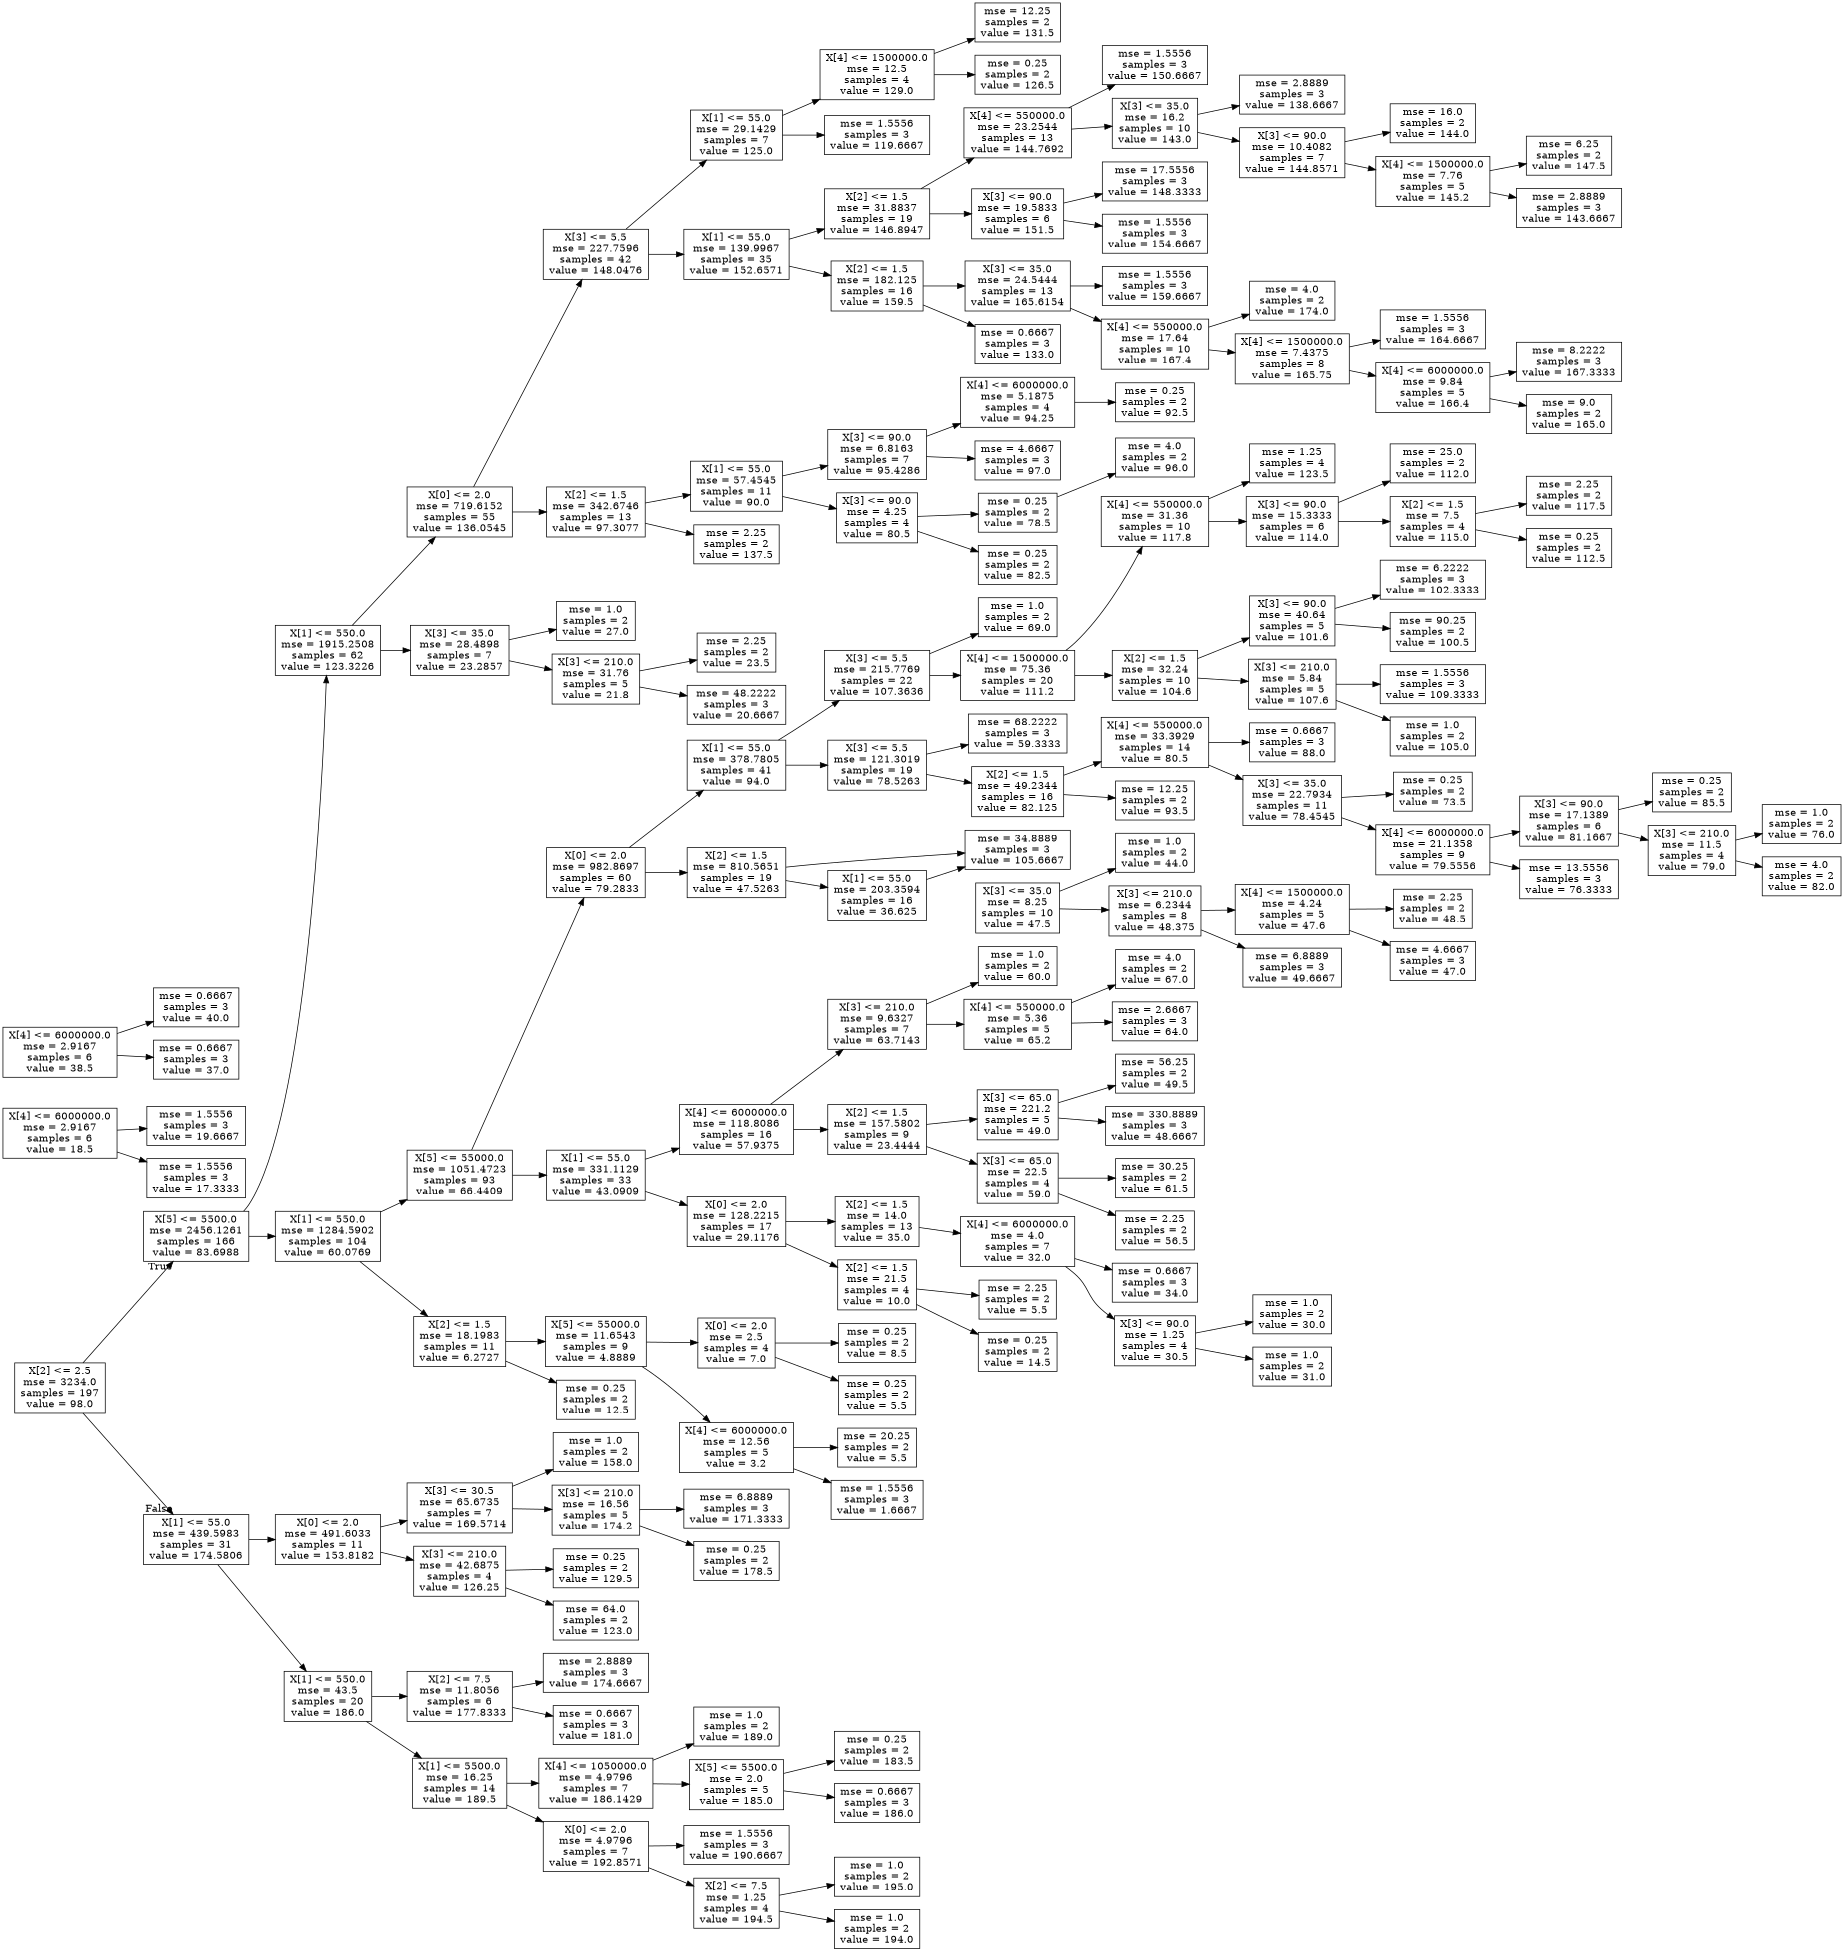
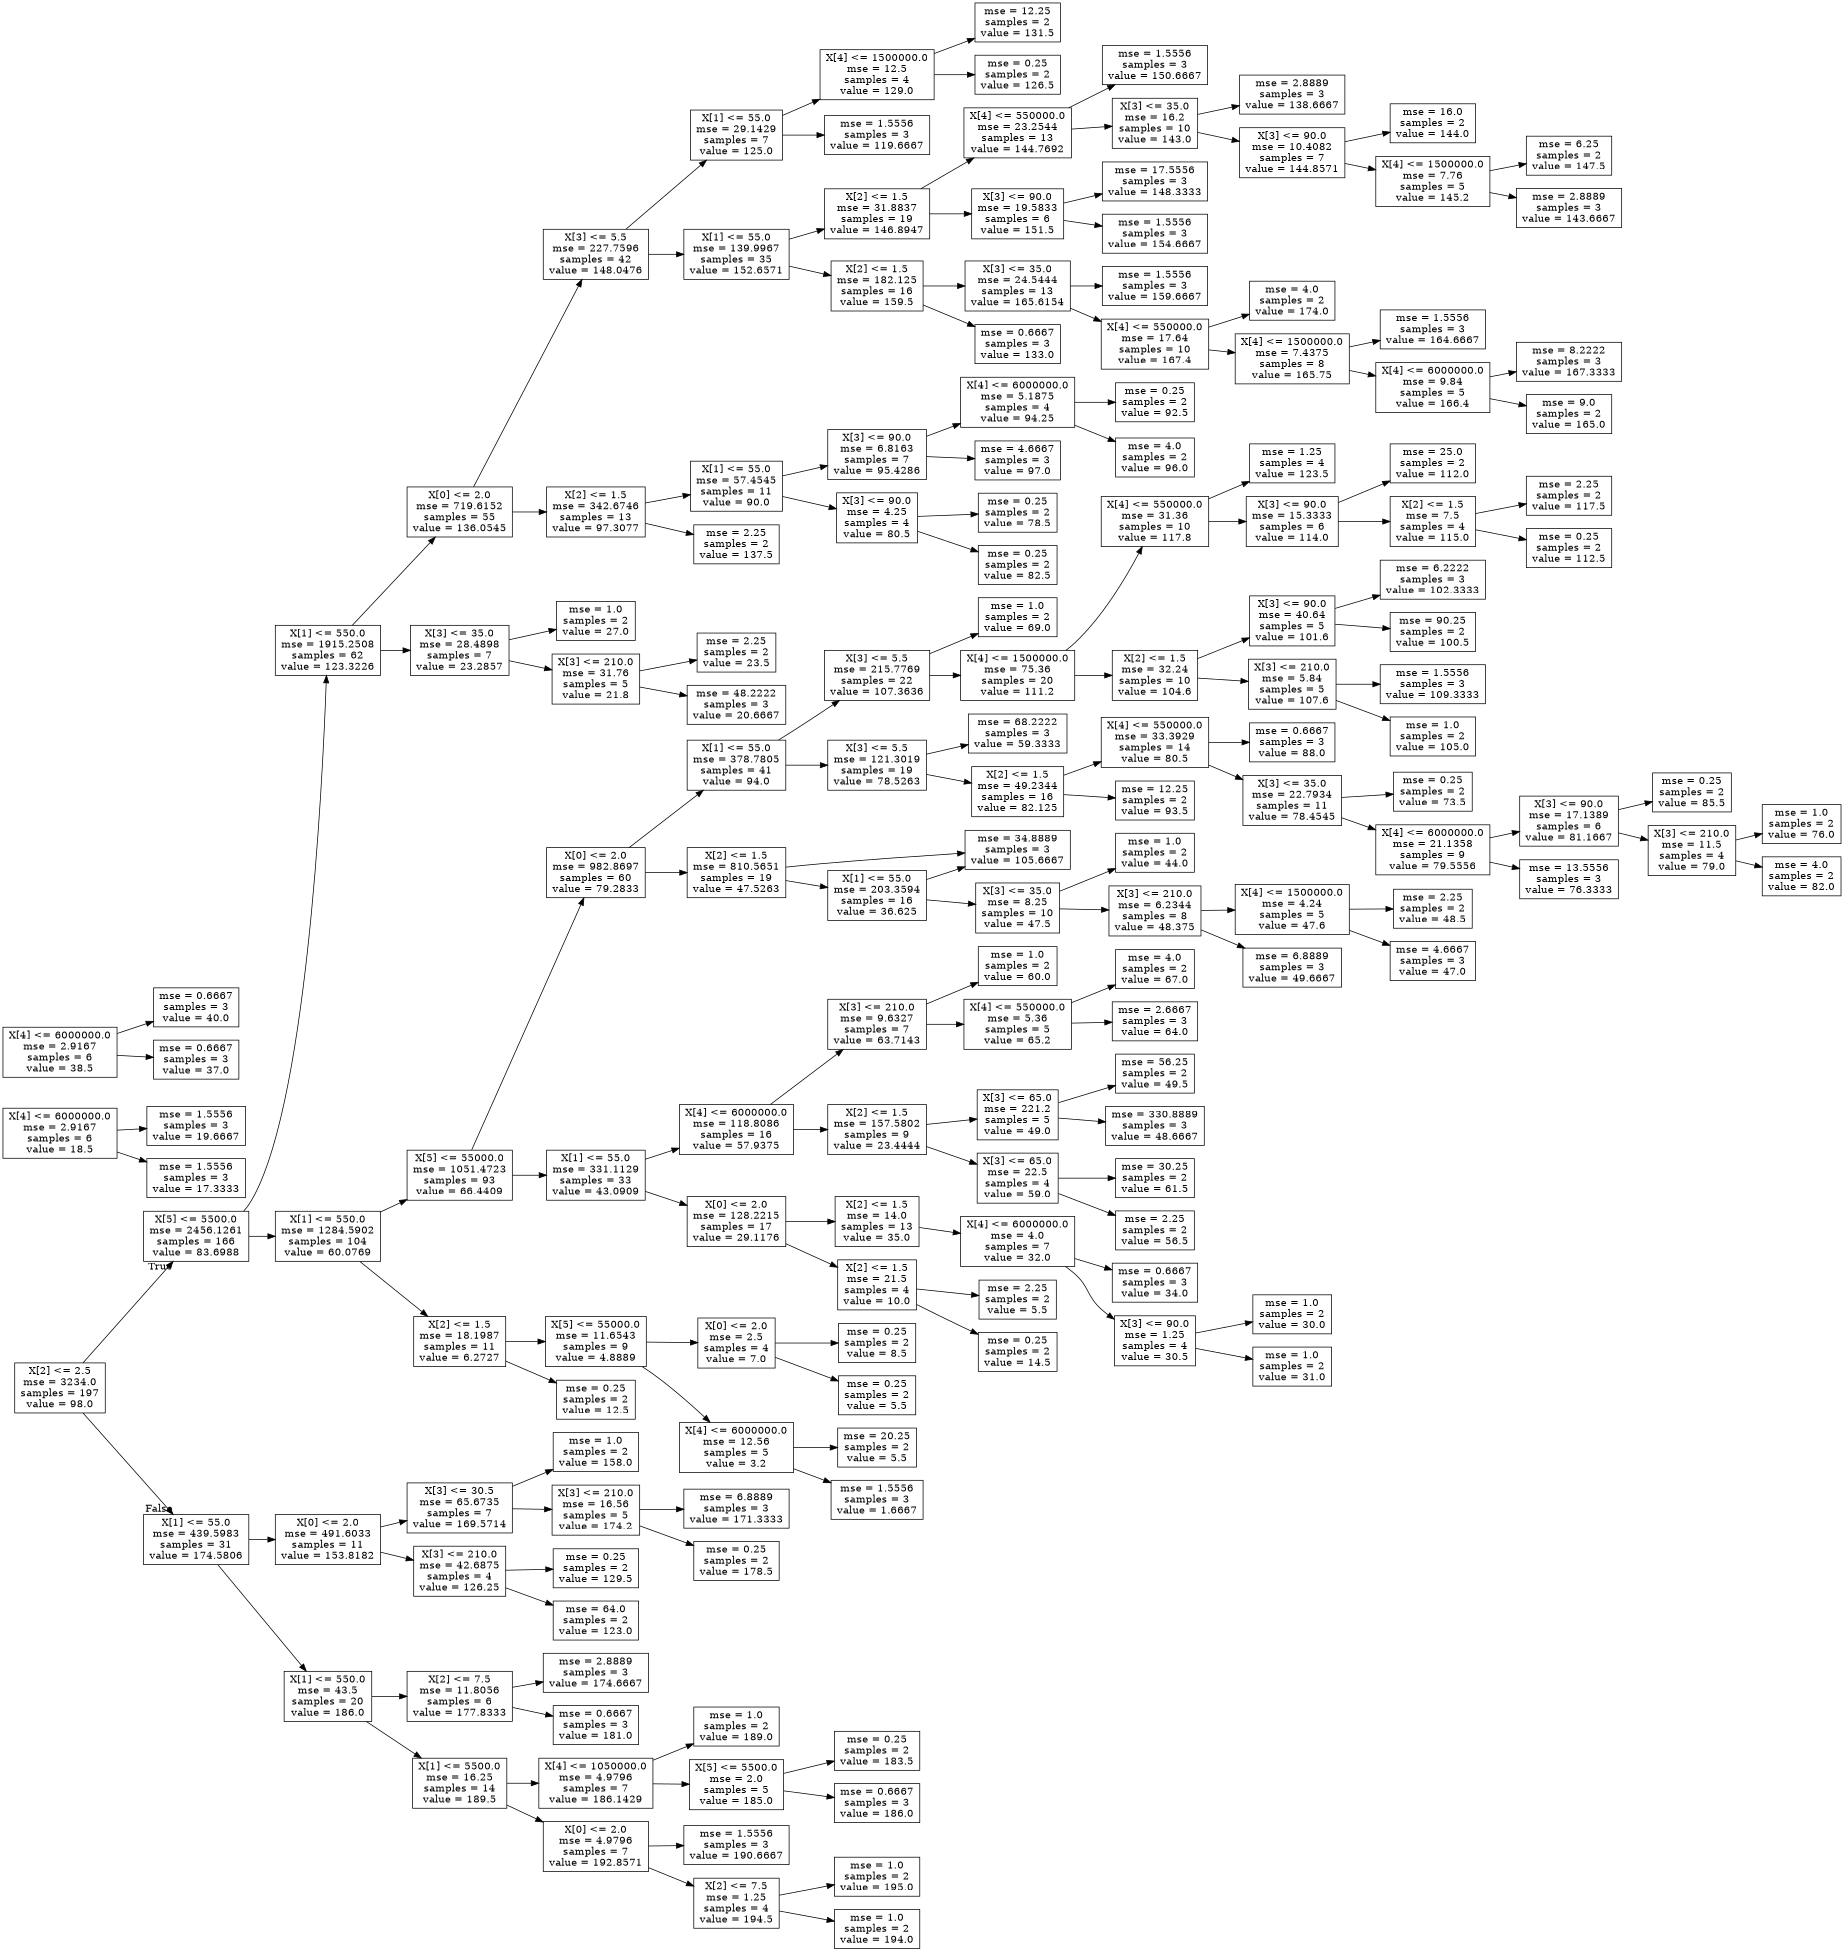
edge "mse = 0.25 samples = 2 value = 78.5" -> "mse = 4.0 samples = 2 value = 96.0": now "X[4] <= 6000000.0 mse = 5.1875 samples = 4 value = 94.25" -> "mse = 4.0 samples = 2 value = 96.0"
edge "X[1] <= 55.0 mse = 203.3594 samples = 16 value = 36.625" -> "X[3] <= 35.0 mse = 8.25 samples = 10 value = 47.5": added
node "X[2] <= 1.5 mse = 18.1983 samples = 11 value = 6.2727": label "X[2] <= 1.5 mse = 18.1983 samples = 11 value = 6.2727" -> "X[2] <= 1.5 mse = 18.1987 samples = 11 value = 6.2727"
